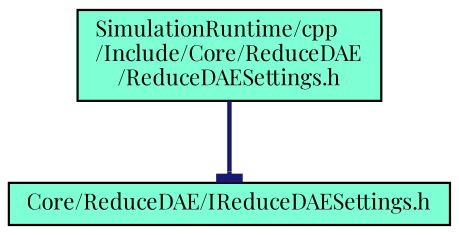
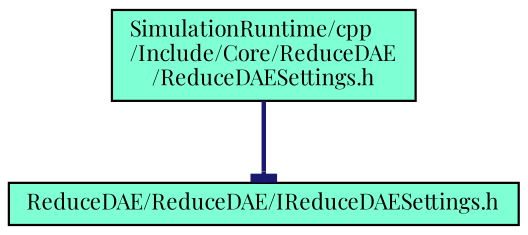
node "Core/ReduceDAE/IReduceDAESettings.h": label "Core/ReduceDAE/IReduceDAESettings.h" -> "ReduceDAE/ReduceDAE/IReduceDAESettings.h"
